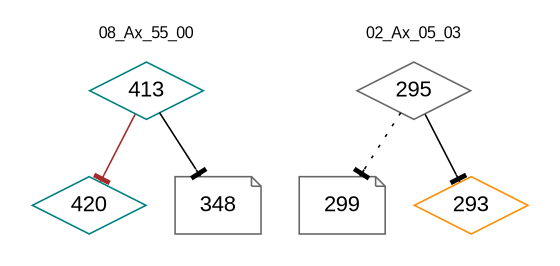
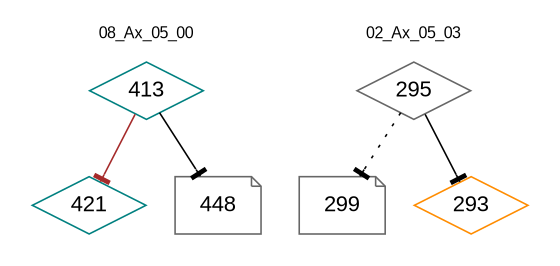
cluster "08_Ax_55_00": label "08_Ax_55_00" -> "08_Ax_05_00"
node "420": label "420" -> "421"
node "348": label "348" -> "448"
